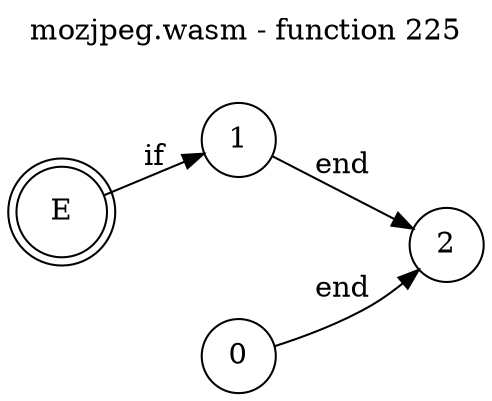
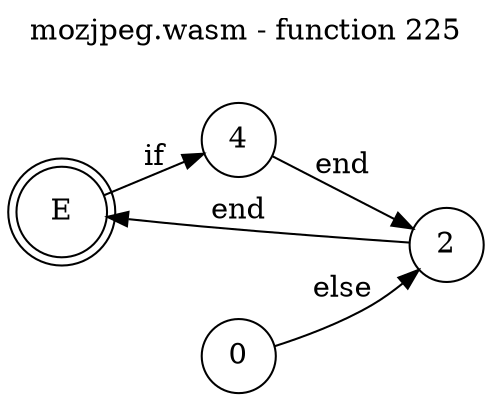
node "1": label "1" -> "4"
edge "2" -> "E": added, label "end"
edge "0" -> "2": label "end" -> "else"
